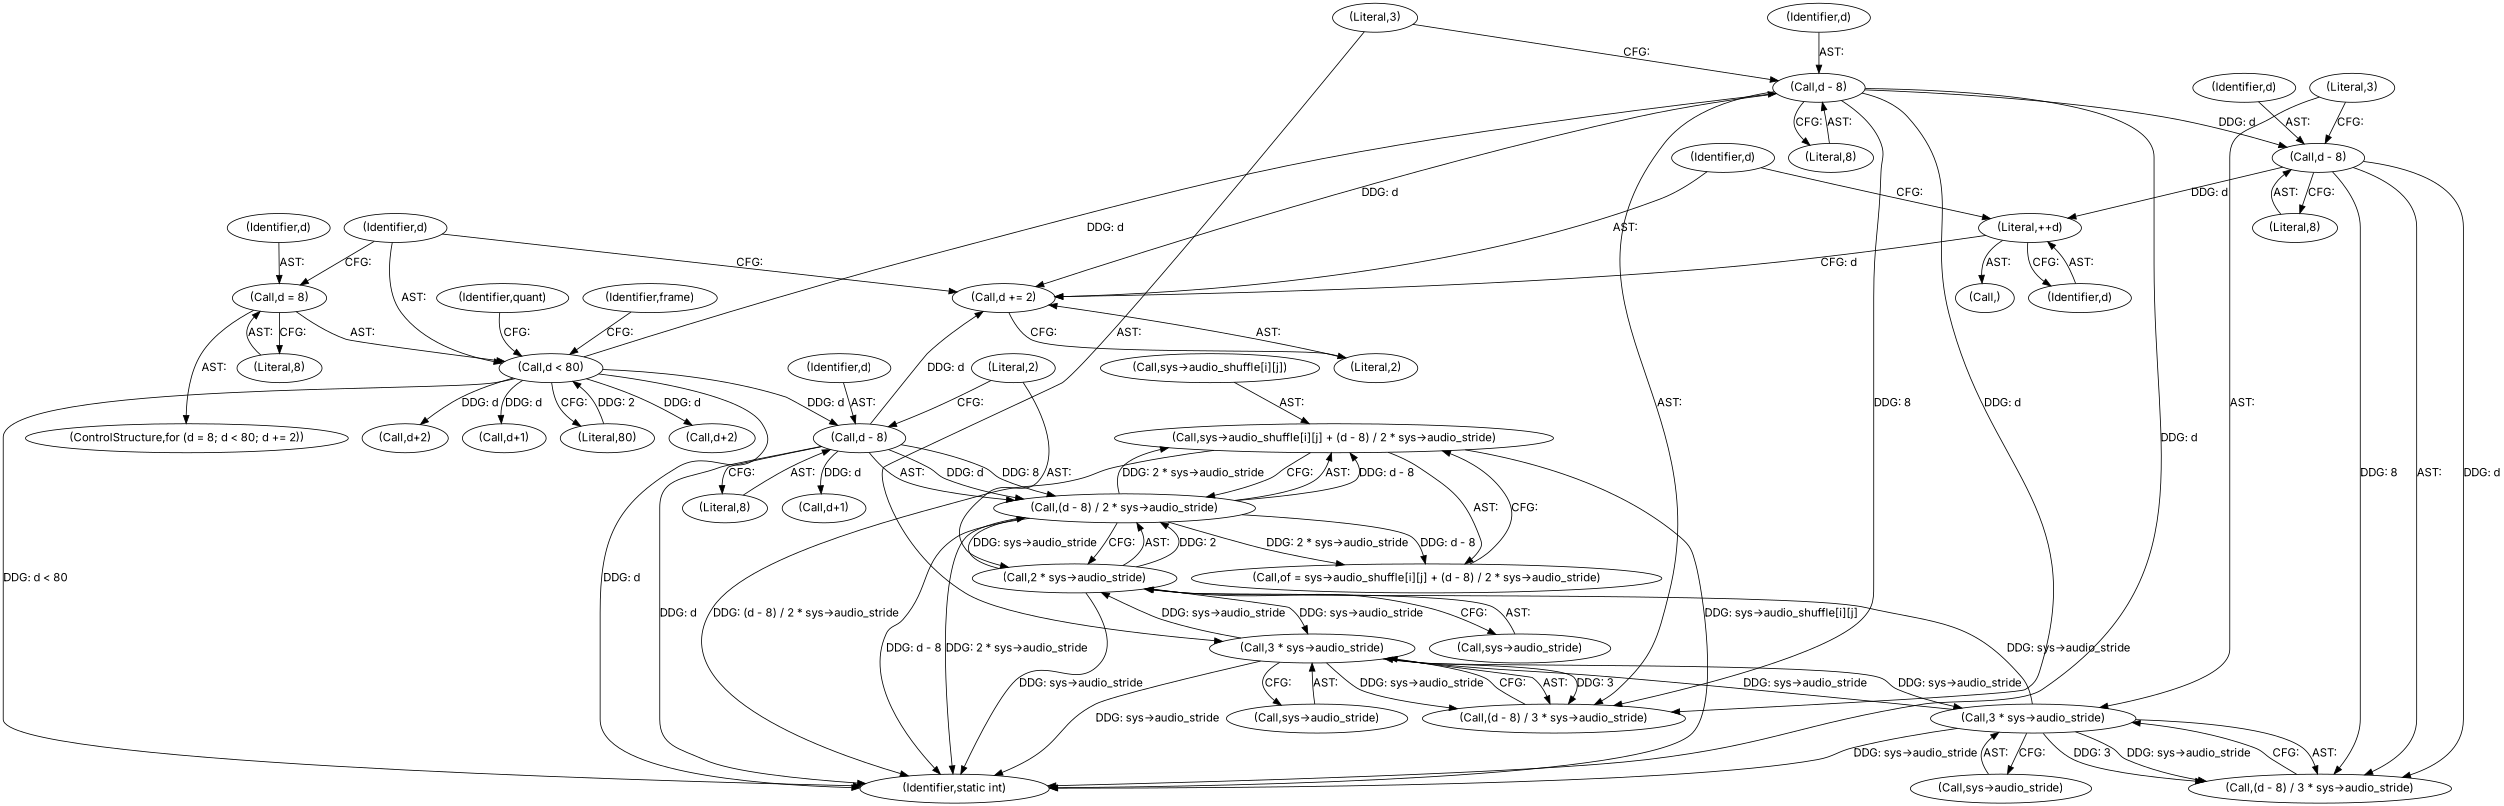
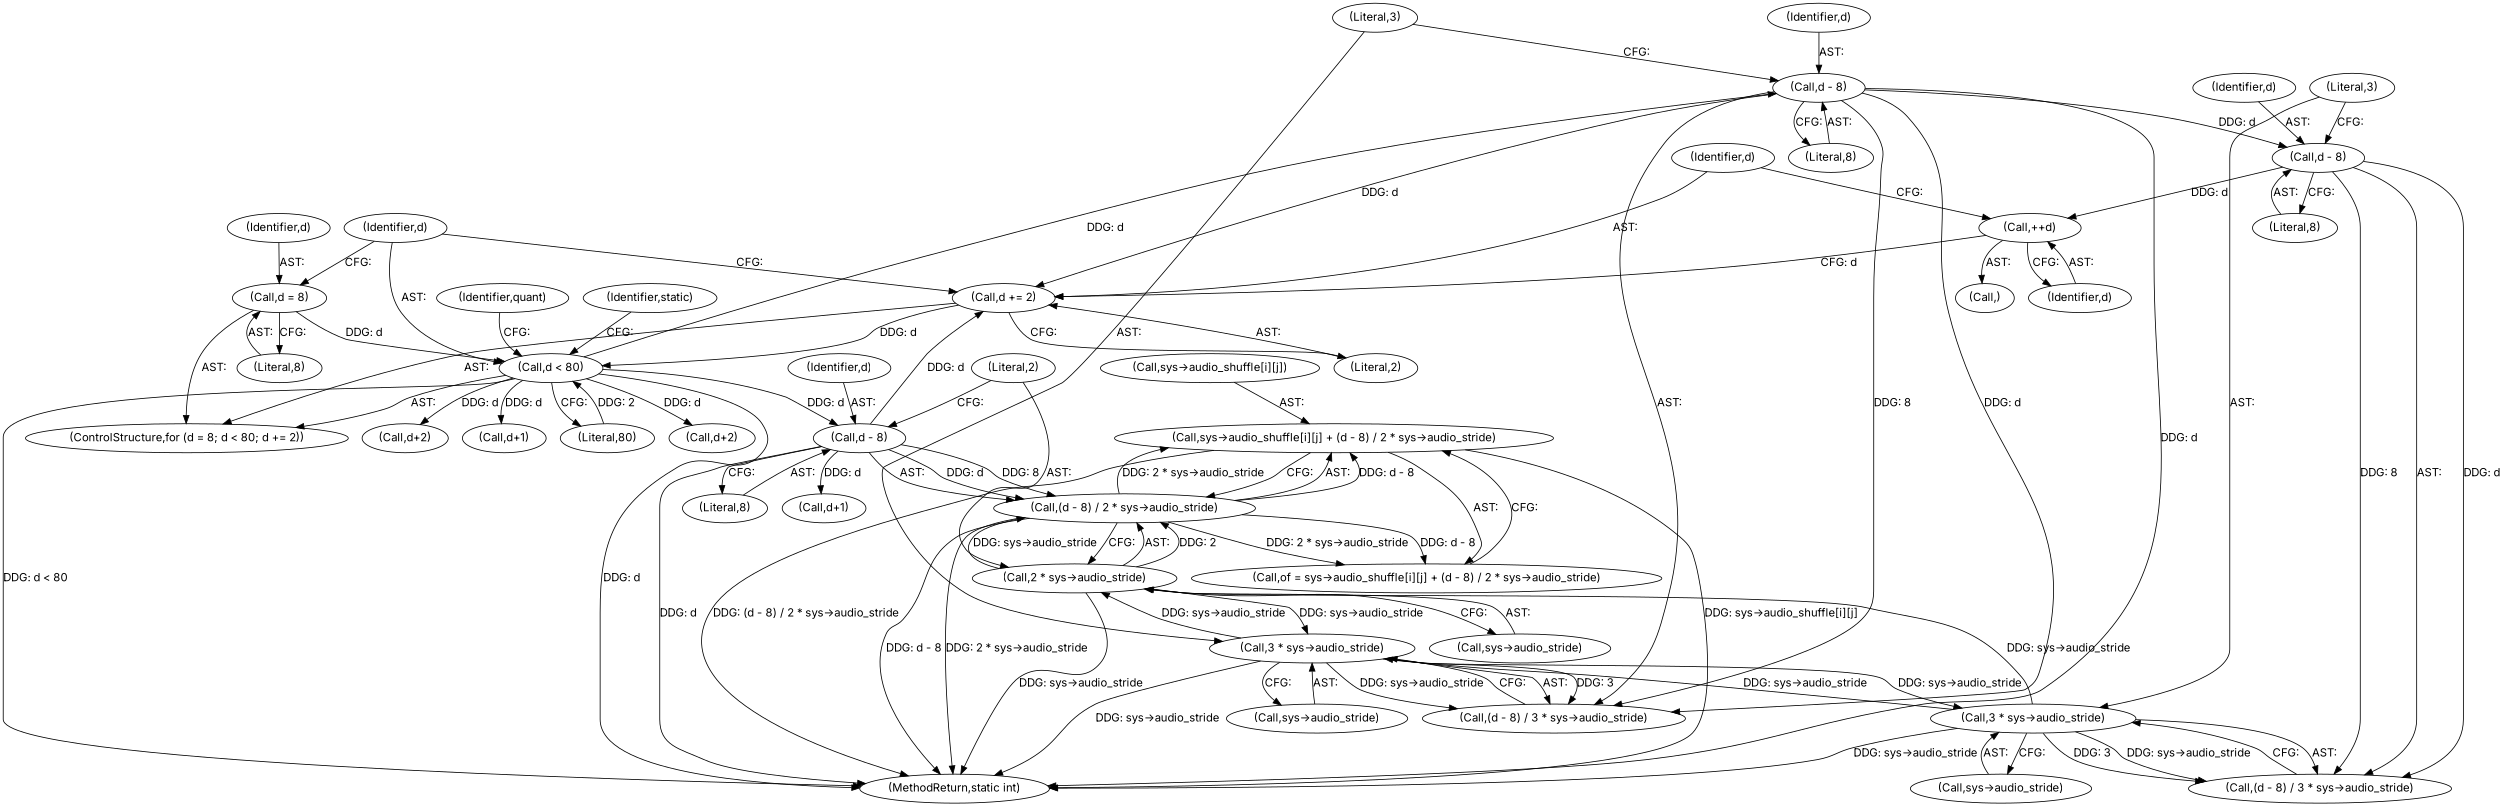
node "(Literal,++d)": label "(Literal,++d)" -> "(Call,++d)"
node "(Identifier,frame)": label "(Identifier,frame)" -> "(Identifier,static)"
edge "(Call,d = 8)" -> "(Call,d < 80)": label "AST: " -> "DDG: d"
edge "(Call,d += 2)" -> "(ControlStructure,for (d = 8; d < 80; d += 2))": added, label "AST:"
edge "(Call,d += 2)" -> "(Call,d < 80)": added, label "DDG: d"
edge "(Call,d < 80)" -> "(ControlStructure,for (d = 8; d < 80; d += 2))": added, label "AST:"
node "(Identifier,static int)": label "(Identifier,static int)" -> "(MethodReturn,static int)"
